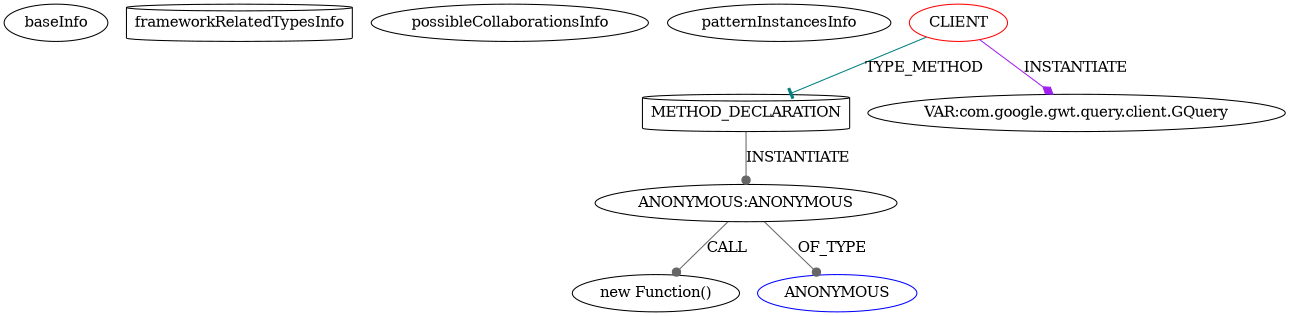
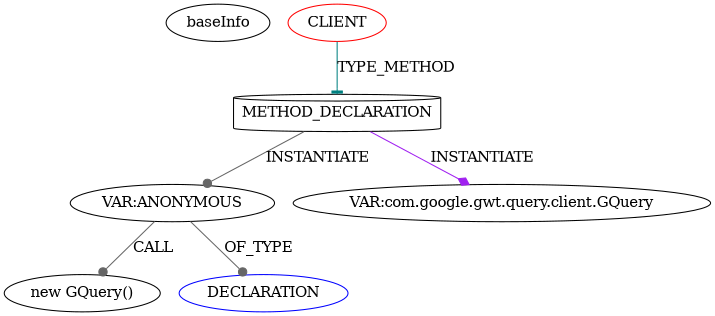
node "frameworkRelatedTypesInfo": removed
node "possibleCollaborationsInfo": removed
node "patternInstancesInfo": removed
edge "CLIENT" -> "VAR:com.google.gwt.query.client.GQuery": now "METHOD_DECLARATION" -> "VAR:com.google.gwt.query.client.GQuery"
node "ANONYMOUS:ANONYMOUS": label "ANONYMOUS:ANONYMOUS" -> "VAR:ANONYMOUS"
node "new Function()": label "new Function()" -> "new GQuery()"
node "ANONYMOUS": label "ANONYMOUS" -> "DECLARATION"
